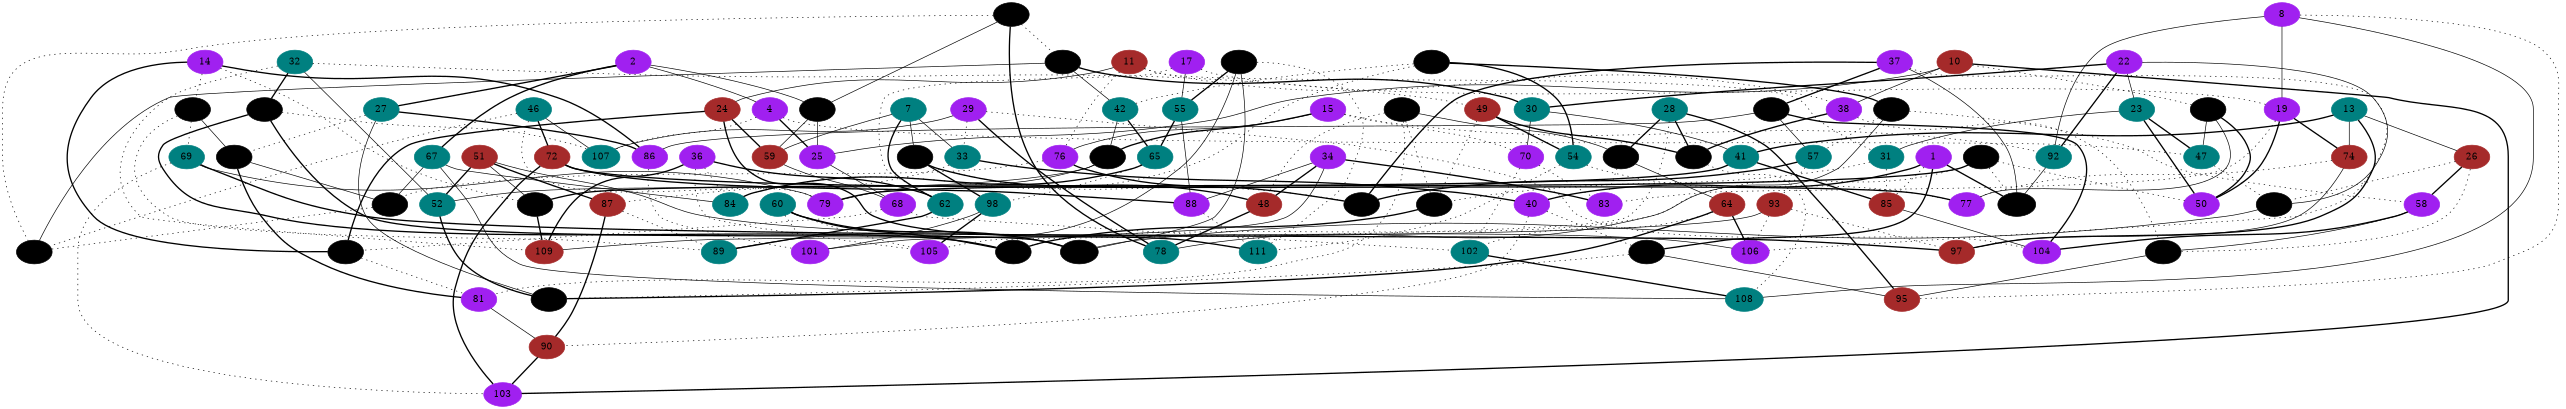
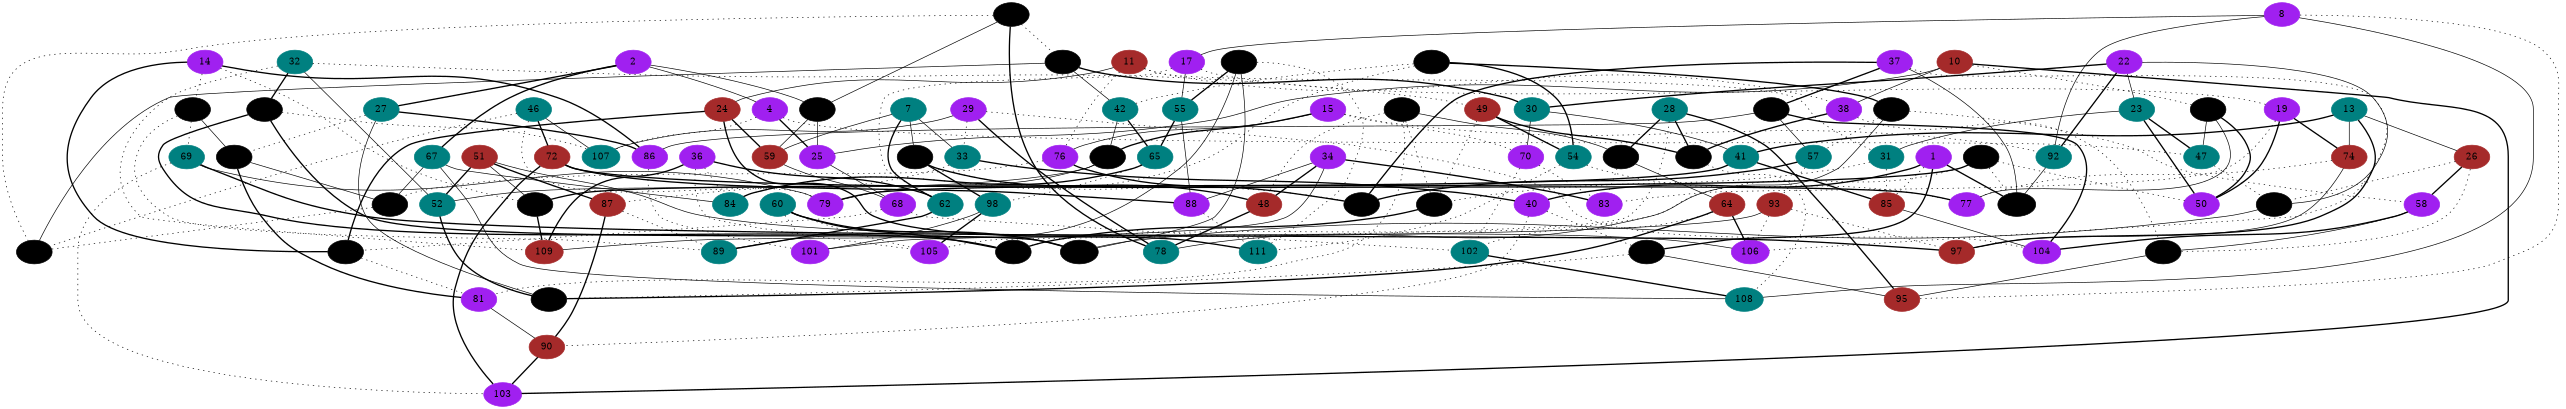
edge "8" -- "19": now "8" -- "17"
